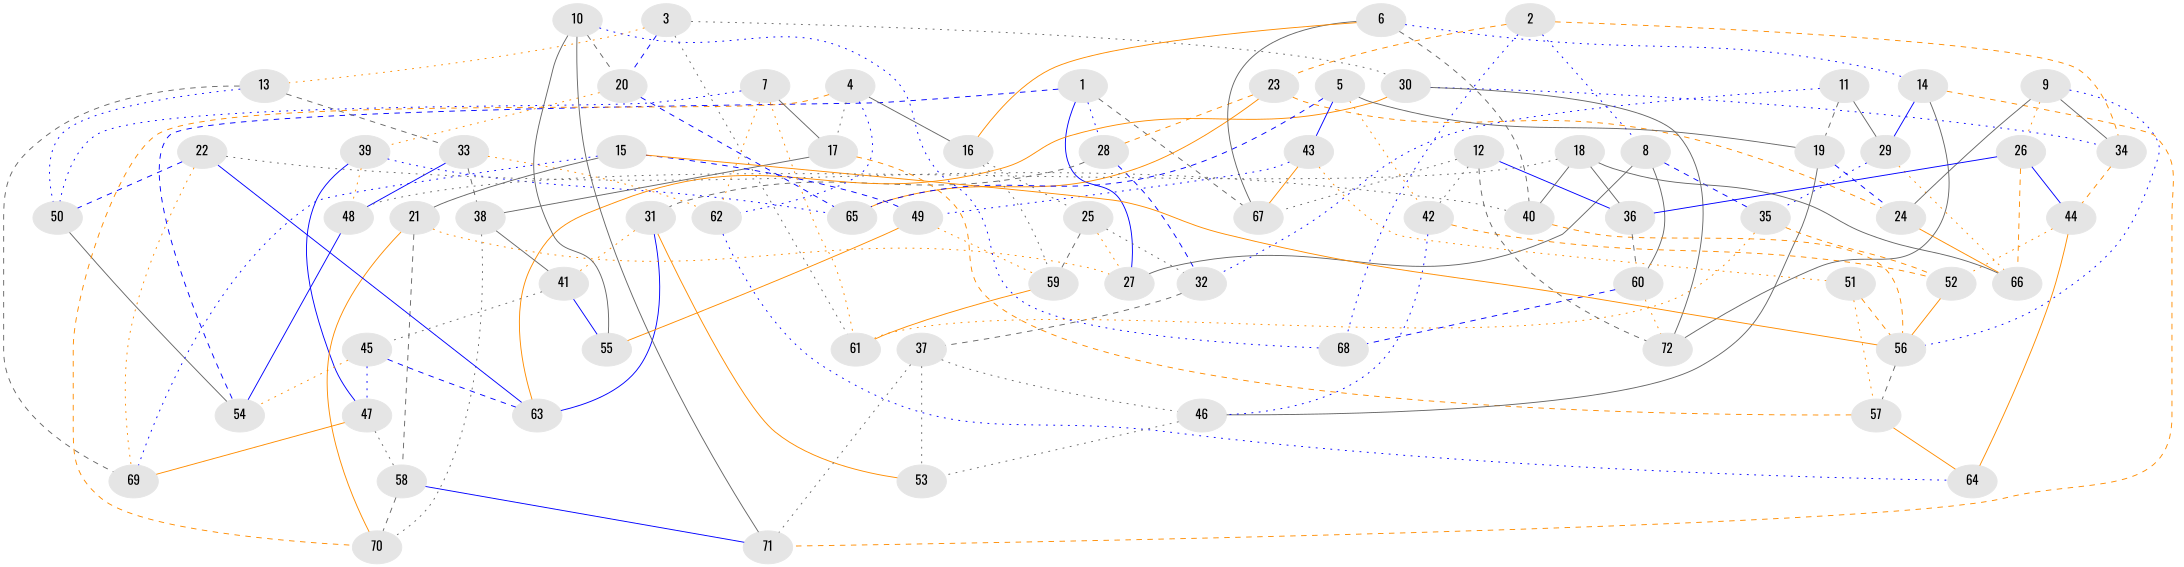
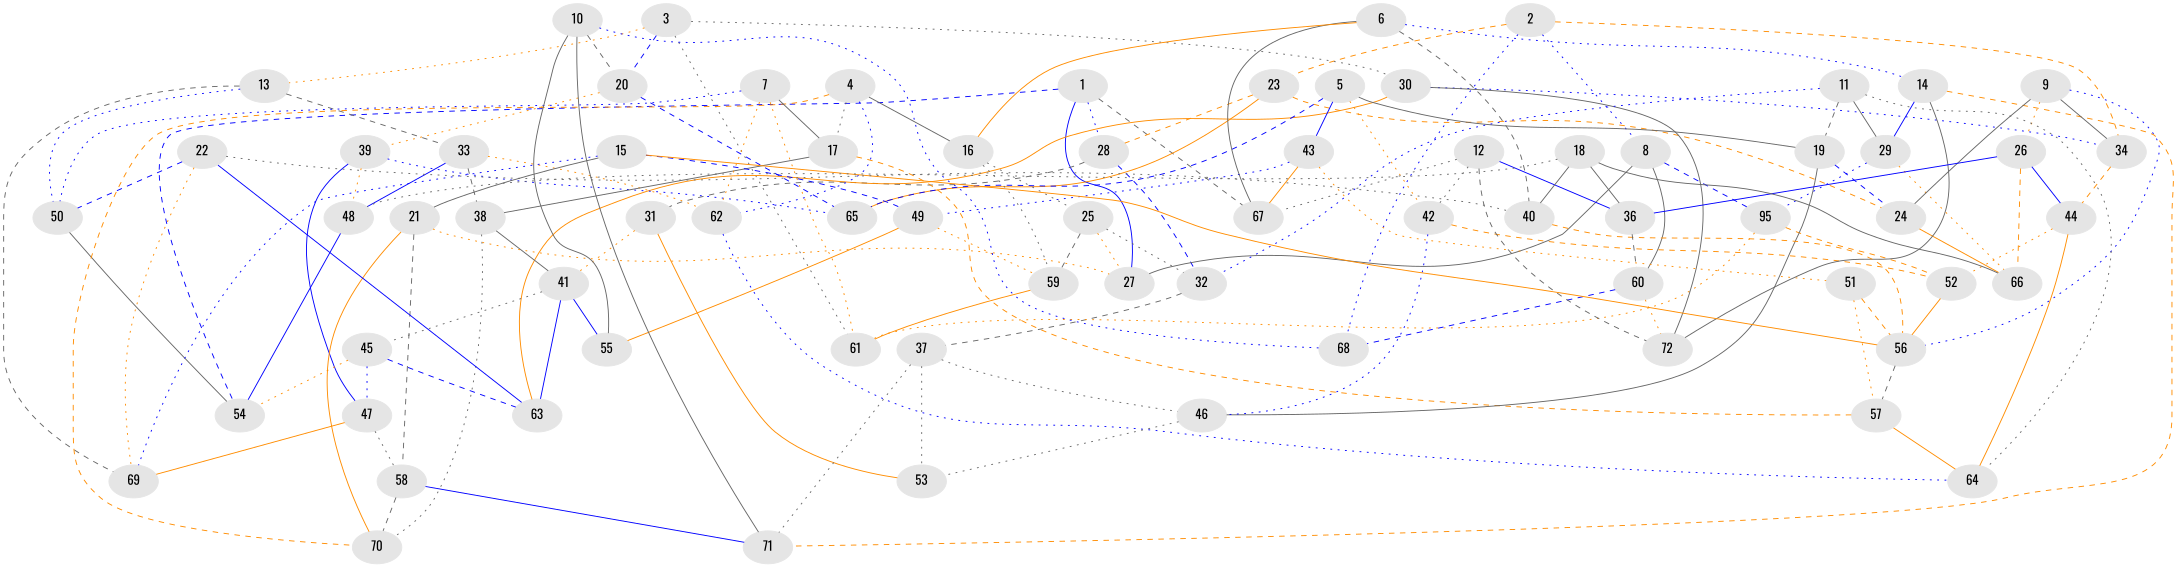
edge "11" -- "64": added
node "35": label "35" -> "95"
edge "31" -- "63": now "41" -- "63"
